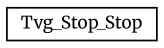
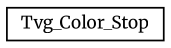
node "Tvg_Stop_Stop": label "Tvg_Stop_Stop" -> "Tvg_Color_Stop"
